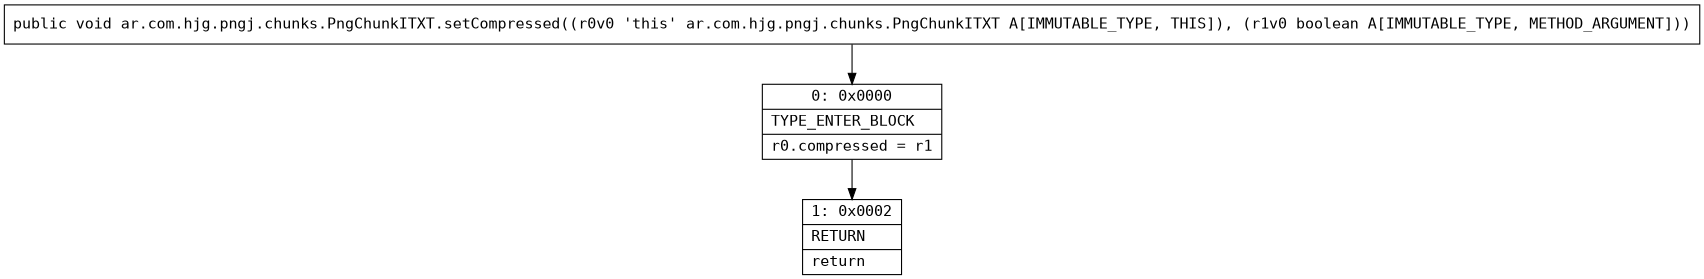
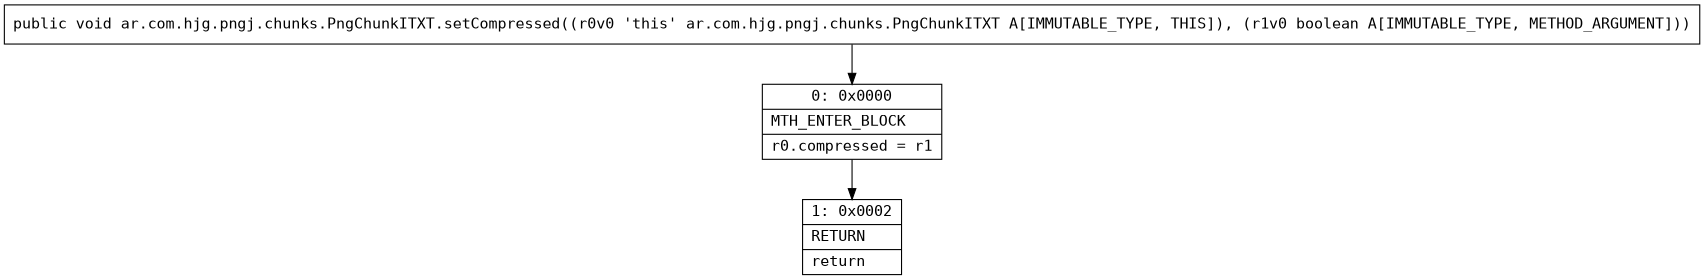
node "0: 0x0000": text "TYPE_ENTER_BLOCK" -> "MTH_ENTER_BLOCK"
